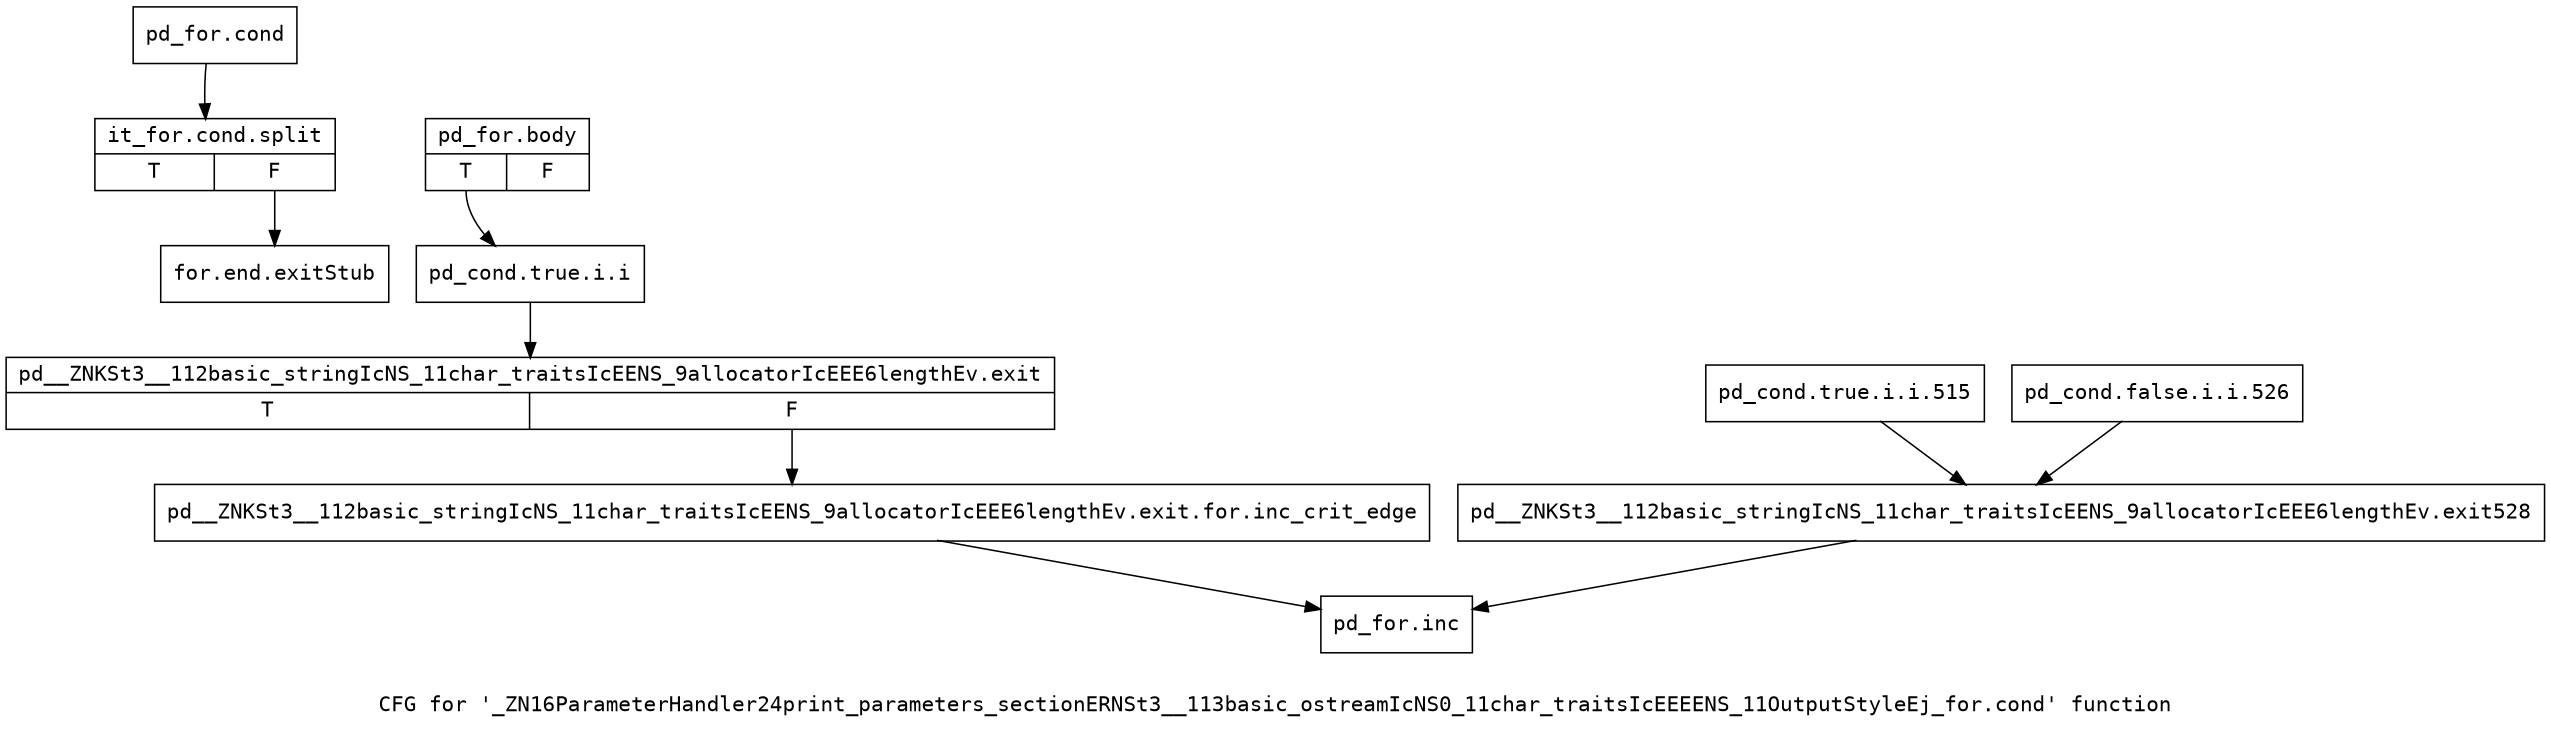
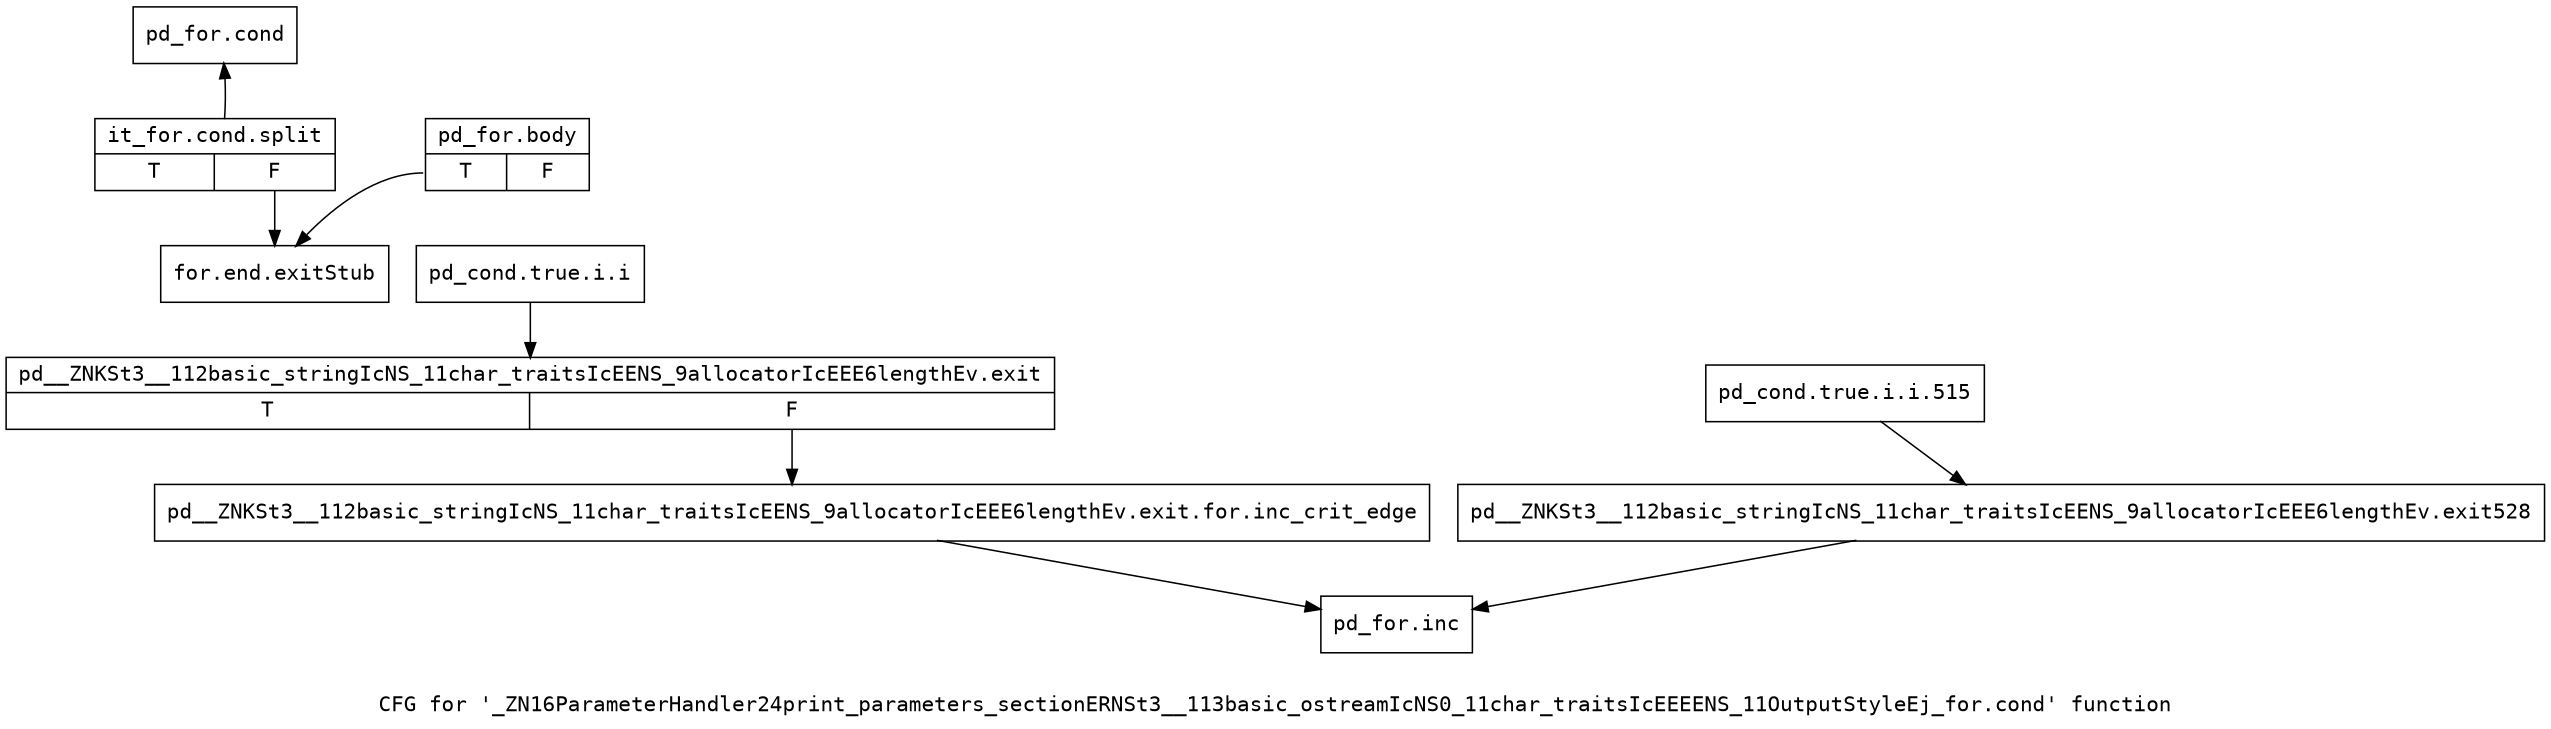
edge "pd_for.cond" -> "it_for.cond.split": reversed
edge "pd_for.body" -> "pd_cond.true.i.i": now "pd_for.body" -> "for.end.exitStub"
node "pd_cond.false.i.i.526": removed
